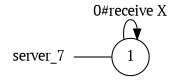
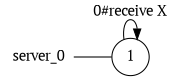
node "server_7": label "server_7" -> "server_0"
